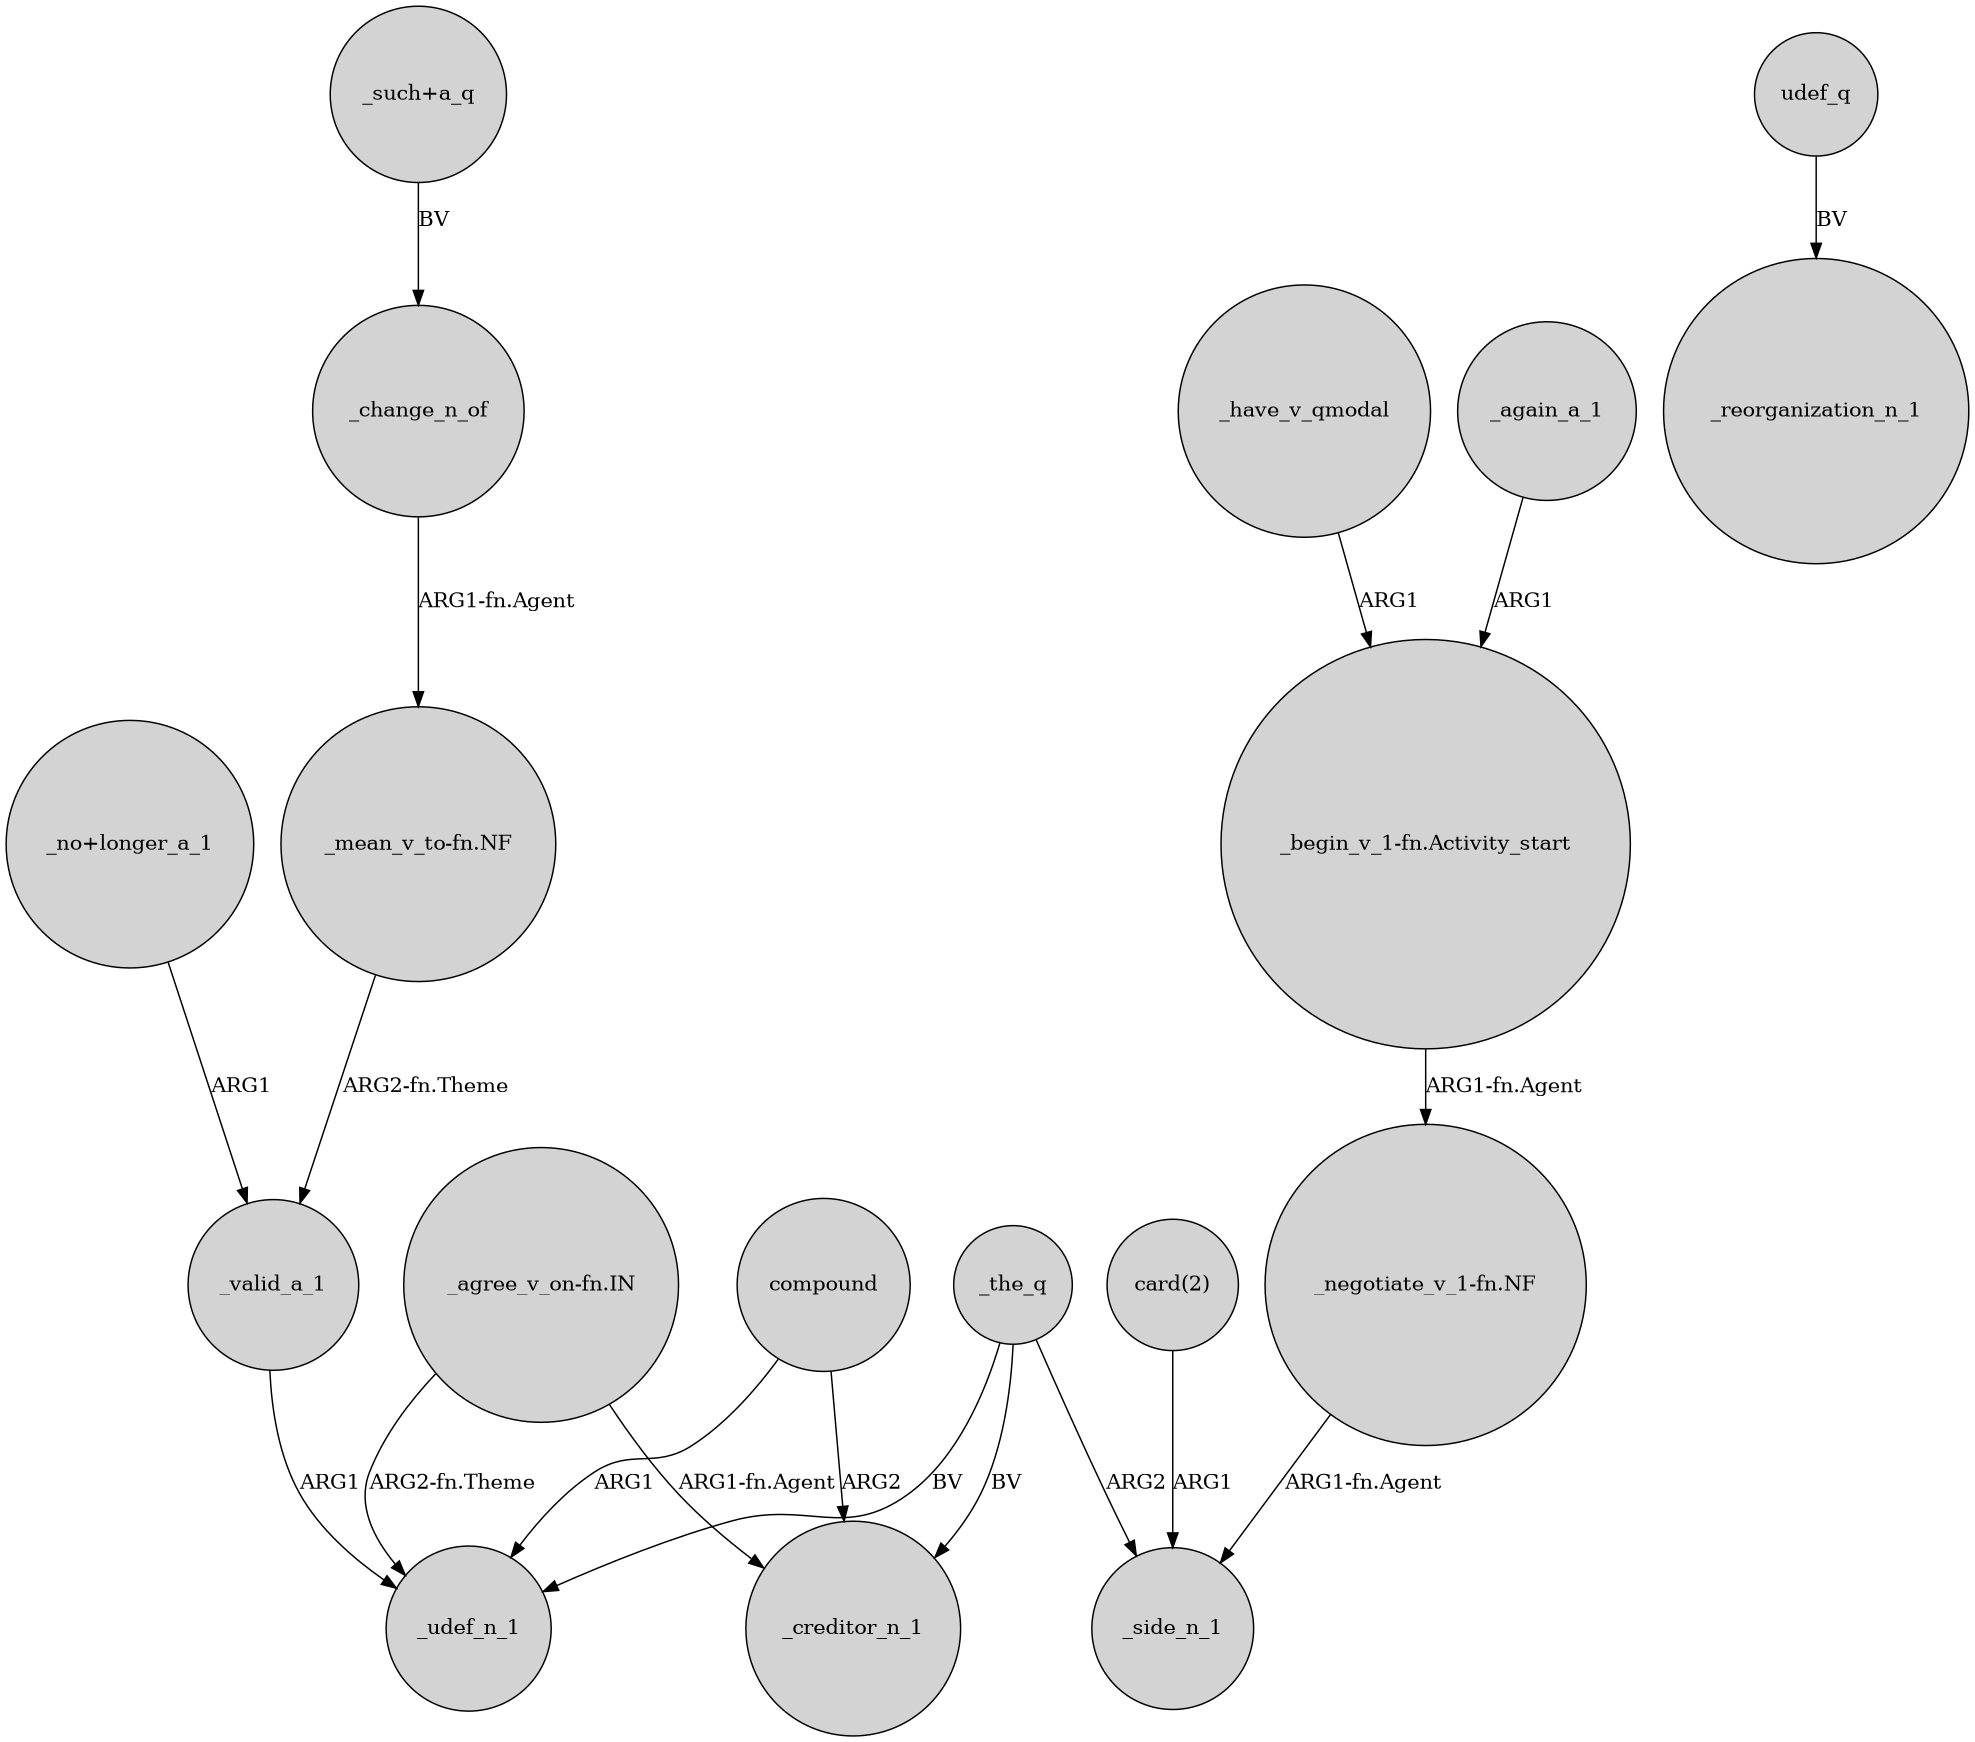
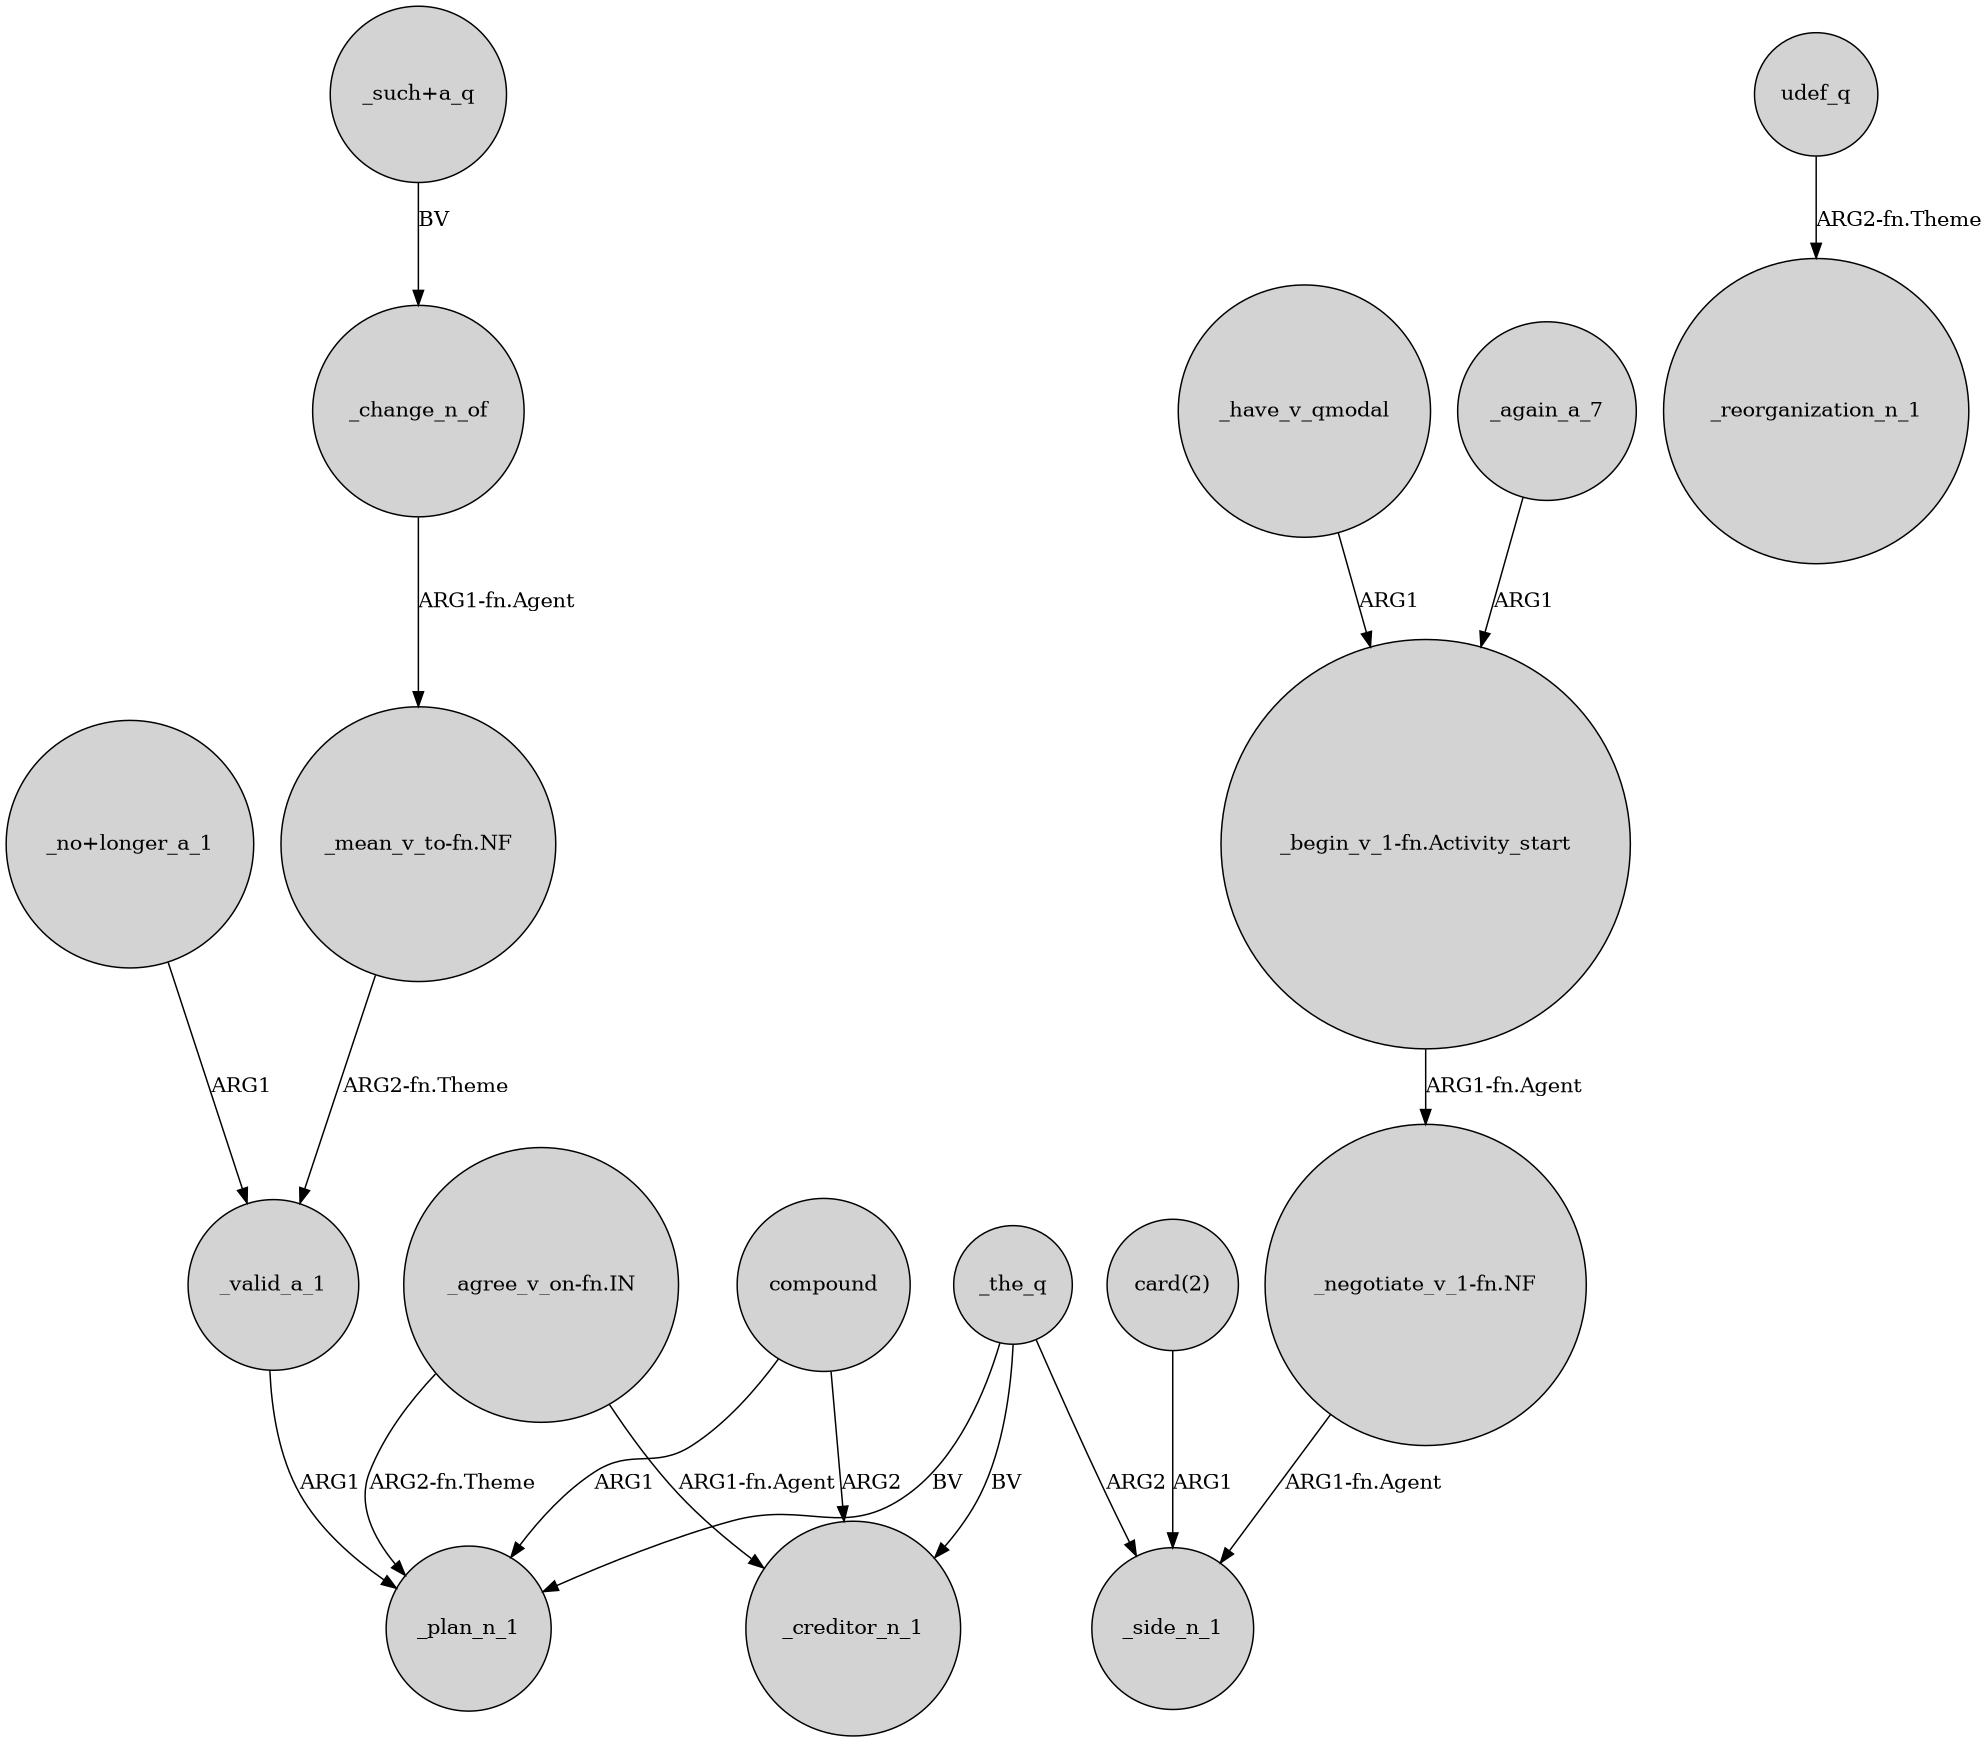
edge "udef_q" -> "_reorganization_n_1": label "BV" -> "ARG2-fn.Theme"
node "_again_a_1": label "_again_a_1" -> "_again_a_7"
node "_udef_n_1": label "_udef_n_1" -> "_plan_n_1"
